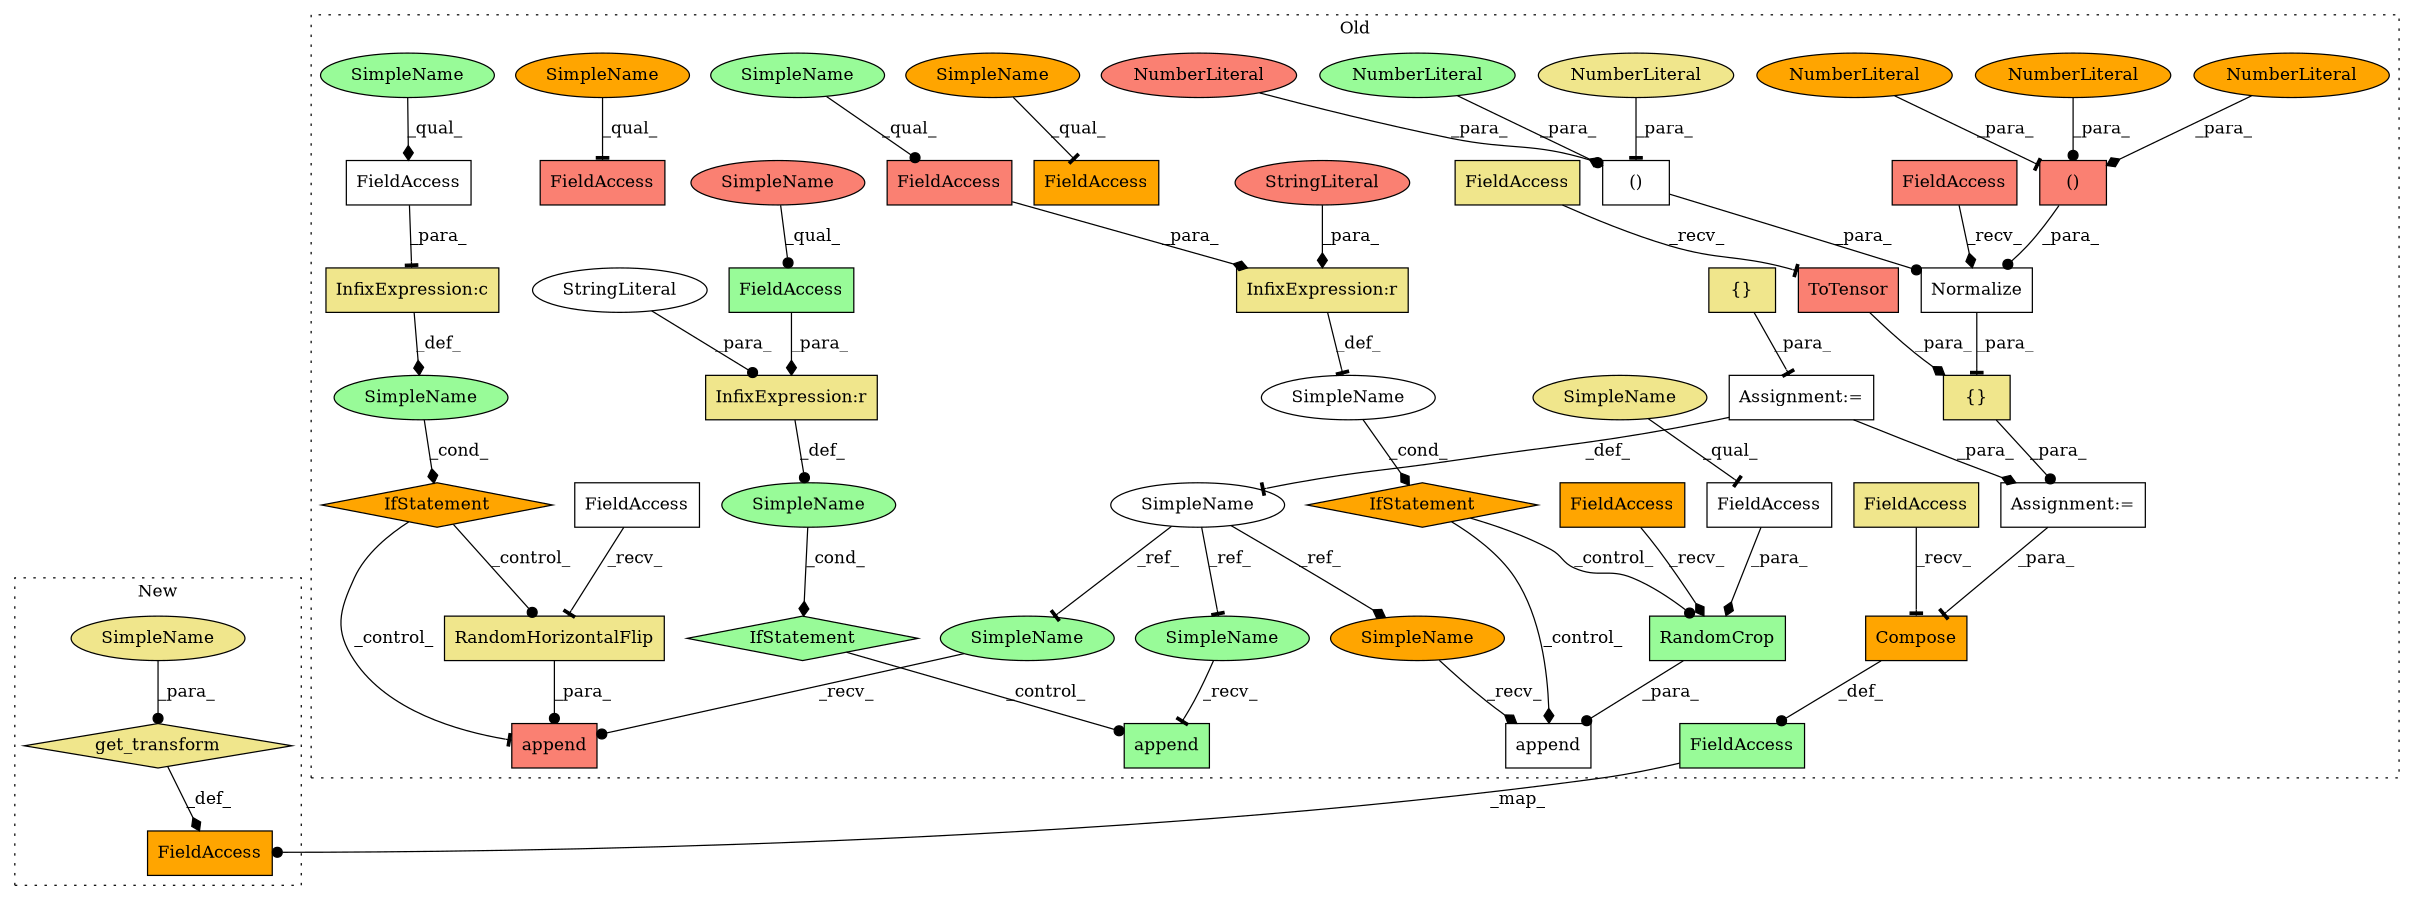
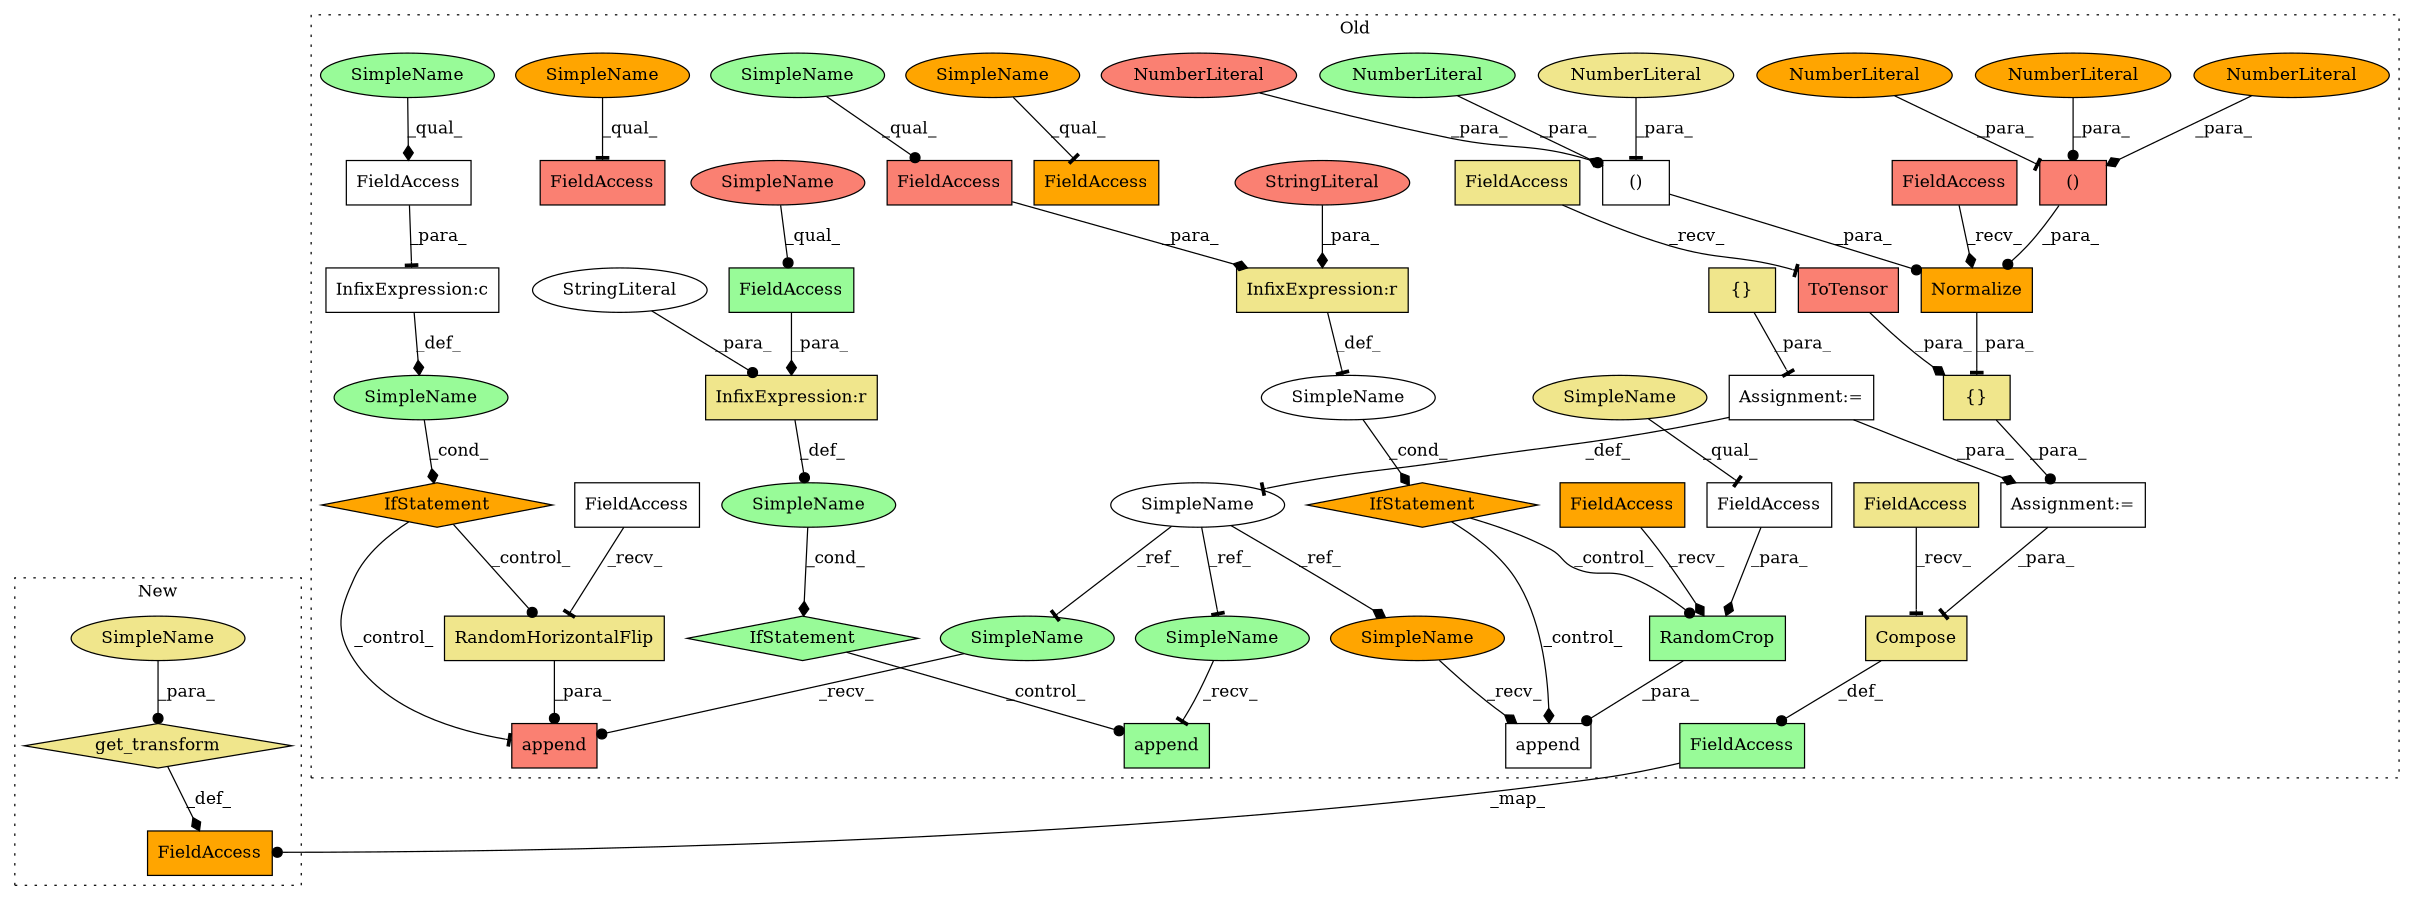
node "InfixExpression:c": fillcolor khaki -> white
node "Normalize": fillcolor white -> orange
node "Compose": fillcolor orange -> khaki
